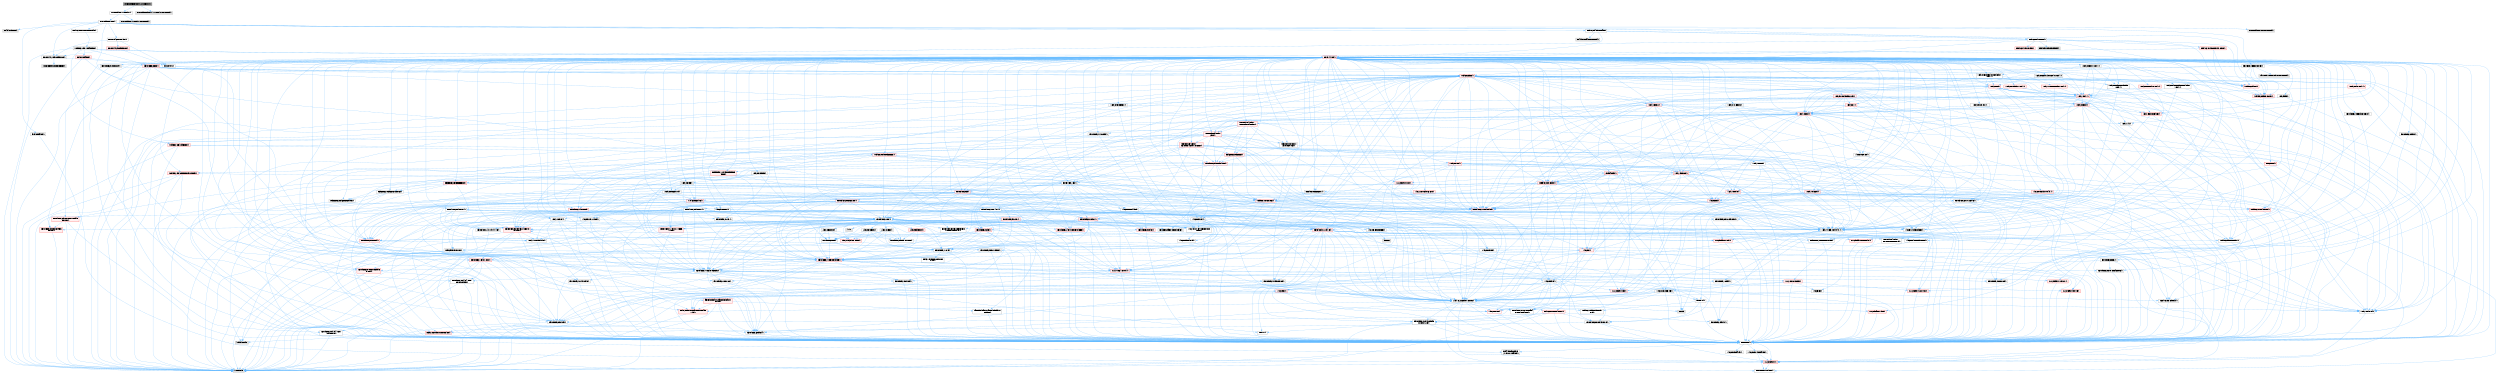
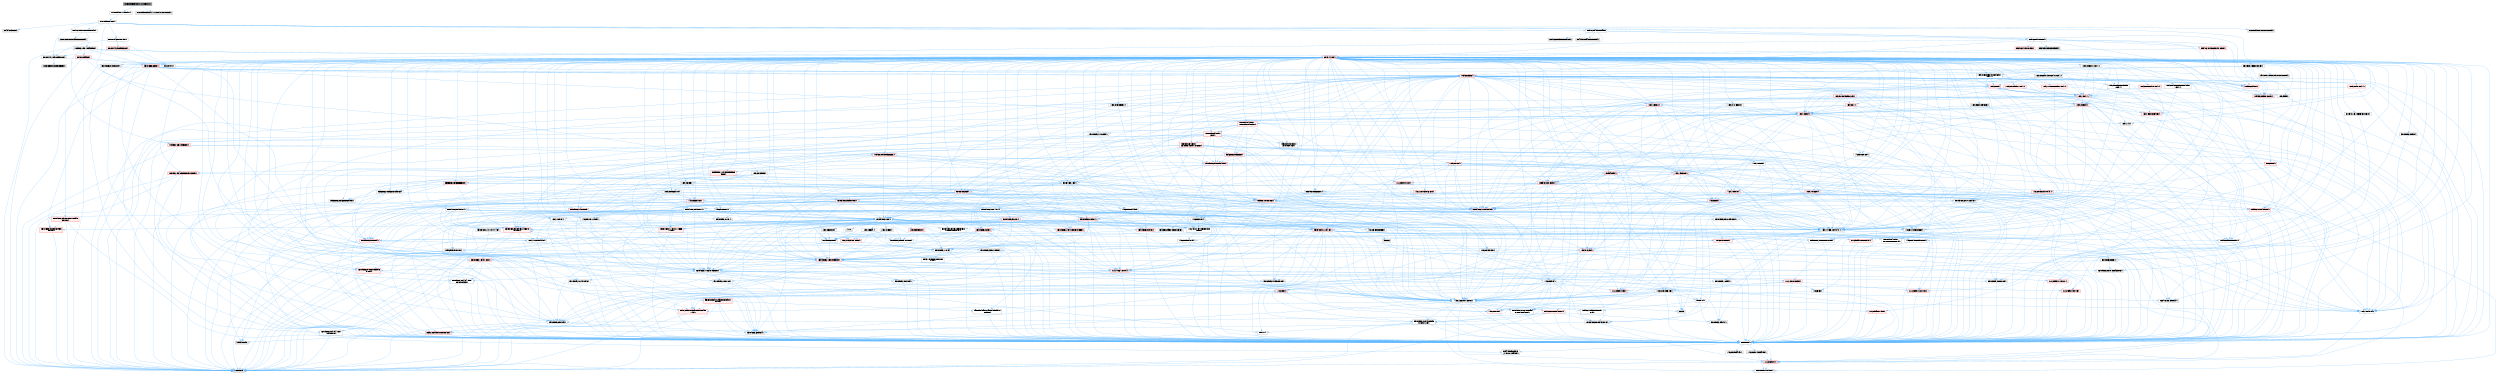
node "SmartObjectAnnotation.generated.h": removed
node "ActorInstanceHandle.generated.h": added
node "Engine/DeveloperSettings.h": added
node "Math/StructView.h": label "Math/StructView.h" -> "Math/CapsuleShape.h"
edge "UObject/Class.h" -> "Internationalization /Text.h": now "UObject/Class.h" -> "Math/Edge.h"
node "Templates/IntegralConstant.h": label "Templates/IntegralConstant.h" -> "FunctionArg/IntegralConstant.h"
node "EngineDefines.h": removed
edge "Templates/SharedPointer.h" -> "Templates/PointerIsConvertible FromTo.h": now "Templates/SharedPointer.h" -> "Templates/Decay.h"
node "Invoke/DateTime.h": label "Invoke/DateTime.h" -> "Misc/DateTime.h"
node "Containers/SparseArray.h": label "Containers/SparseArray.h" -> "Containers/PlatformCrt.h"
node "Algo/Concepts.h": label "Algo/Concepts.h" -> "Algo/Heapify.h"
node "HAL/PlatformMath.h": label "HAL/PlatformMath.h" -> "HAL/TwoVectors.h"
node "Algo/Reverse.h": label "Algo/Reverse.h" -> "Algo/Containers.h"
node "Misc/Crc.h": label "Misc/Crc.h" -> "MathFwd/Crc.h"
node "Templates/UnrealTemplate.h": label "Templates/UnrealTemplate.h" -> "Templates/WeakObjectPtr.h"
node "Archive/AssertionMacros.h": label "Archive/AssertionMacros.h" -> "Misc/AssertionMacros.h"
